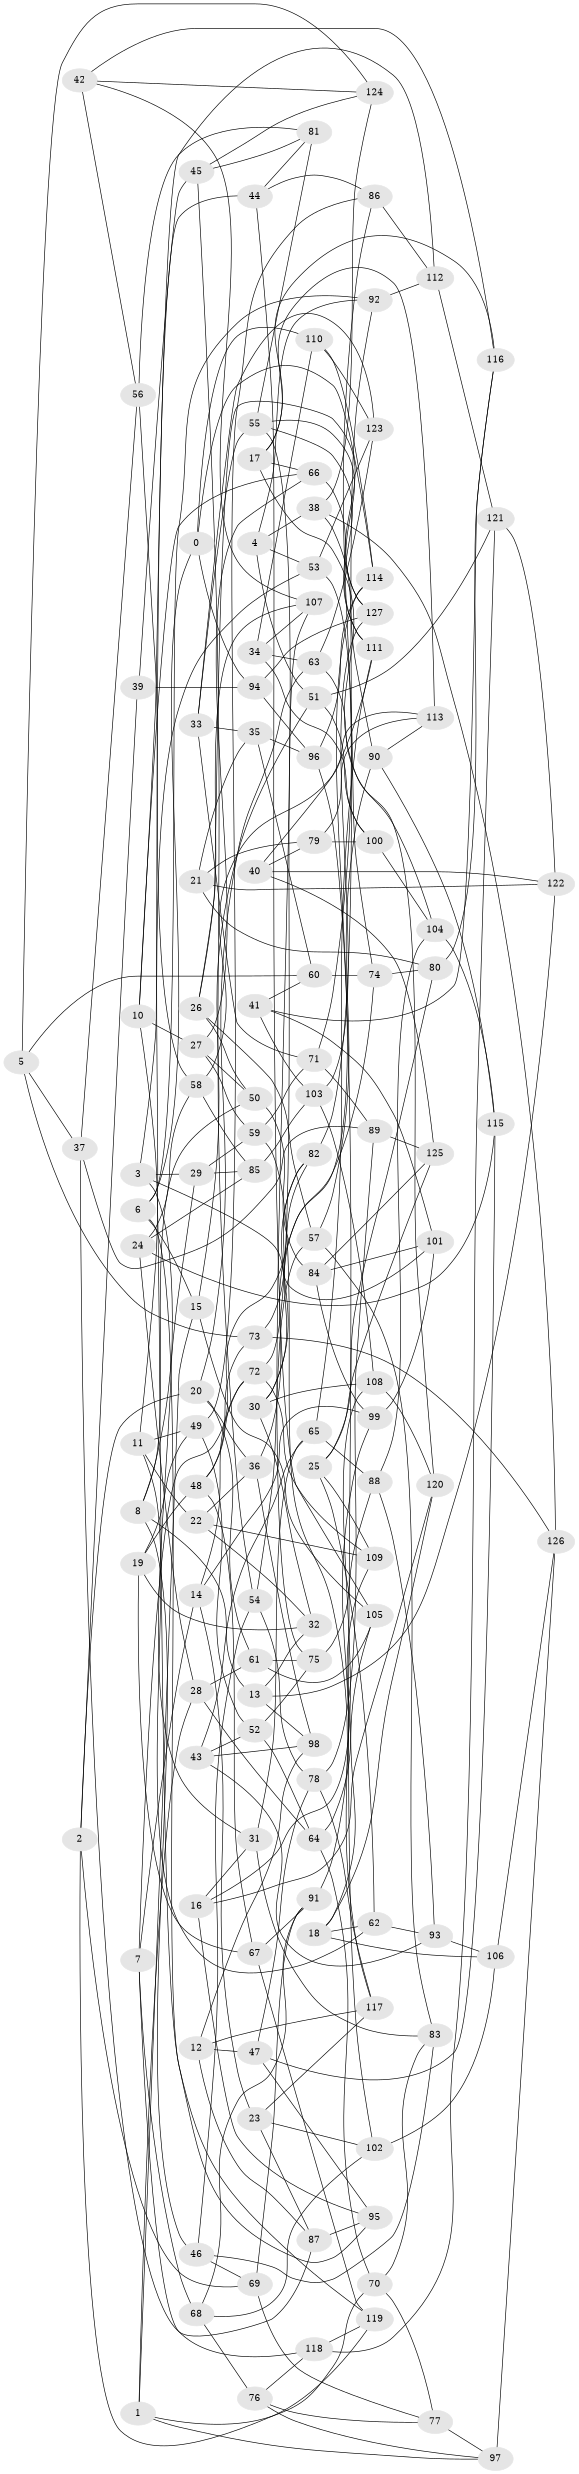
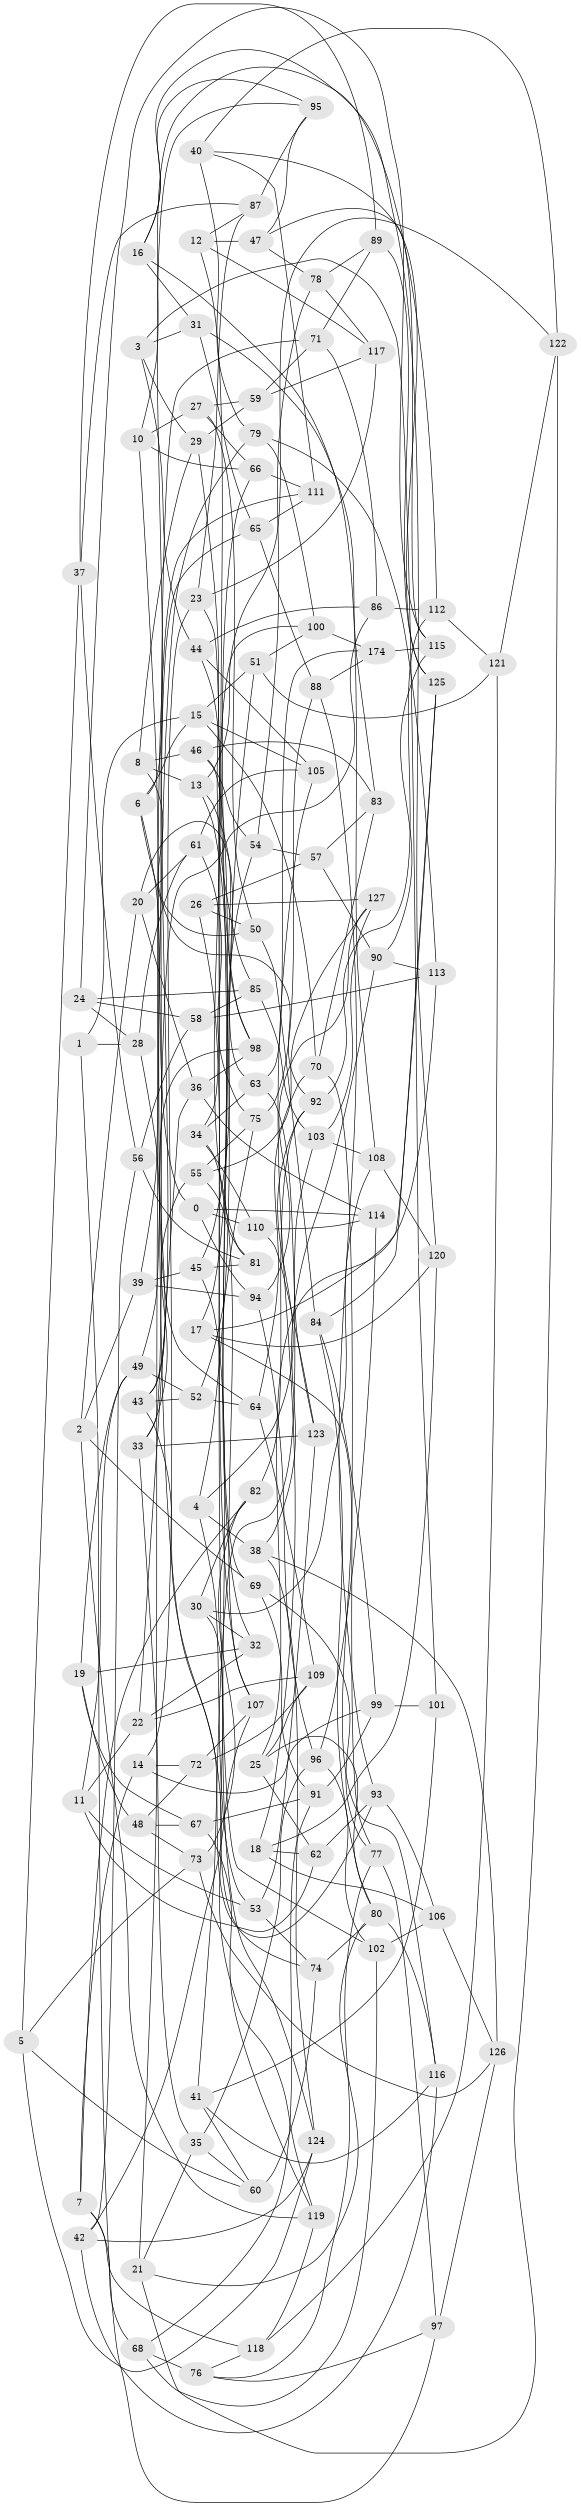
edge "55" -- "111": now "39" -- "111"
node "104": label "104" -> "174"
edge "101" -- "84": now "80" -- "84"
edge "70" -- "1": now "70" -- "15"
